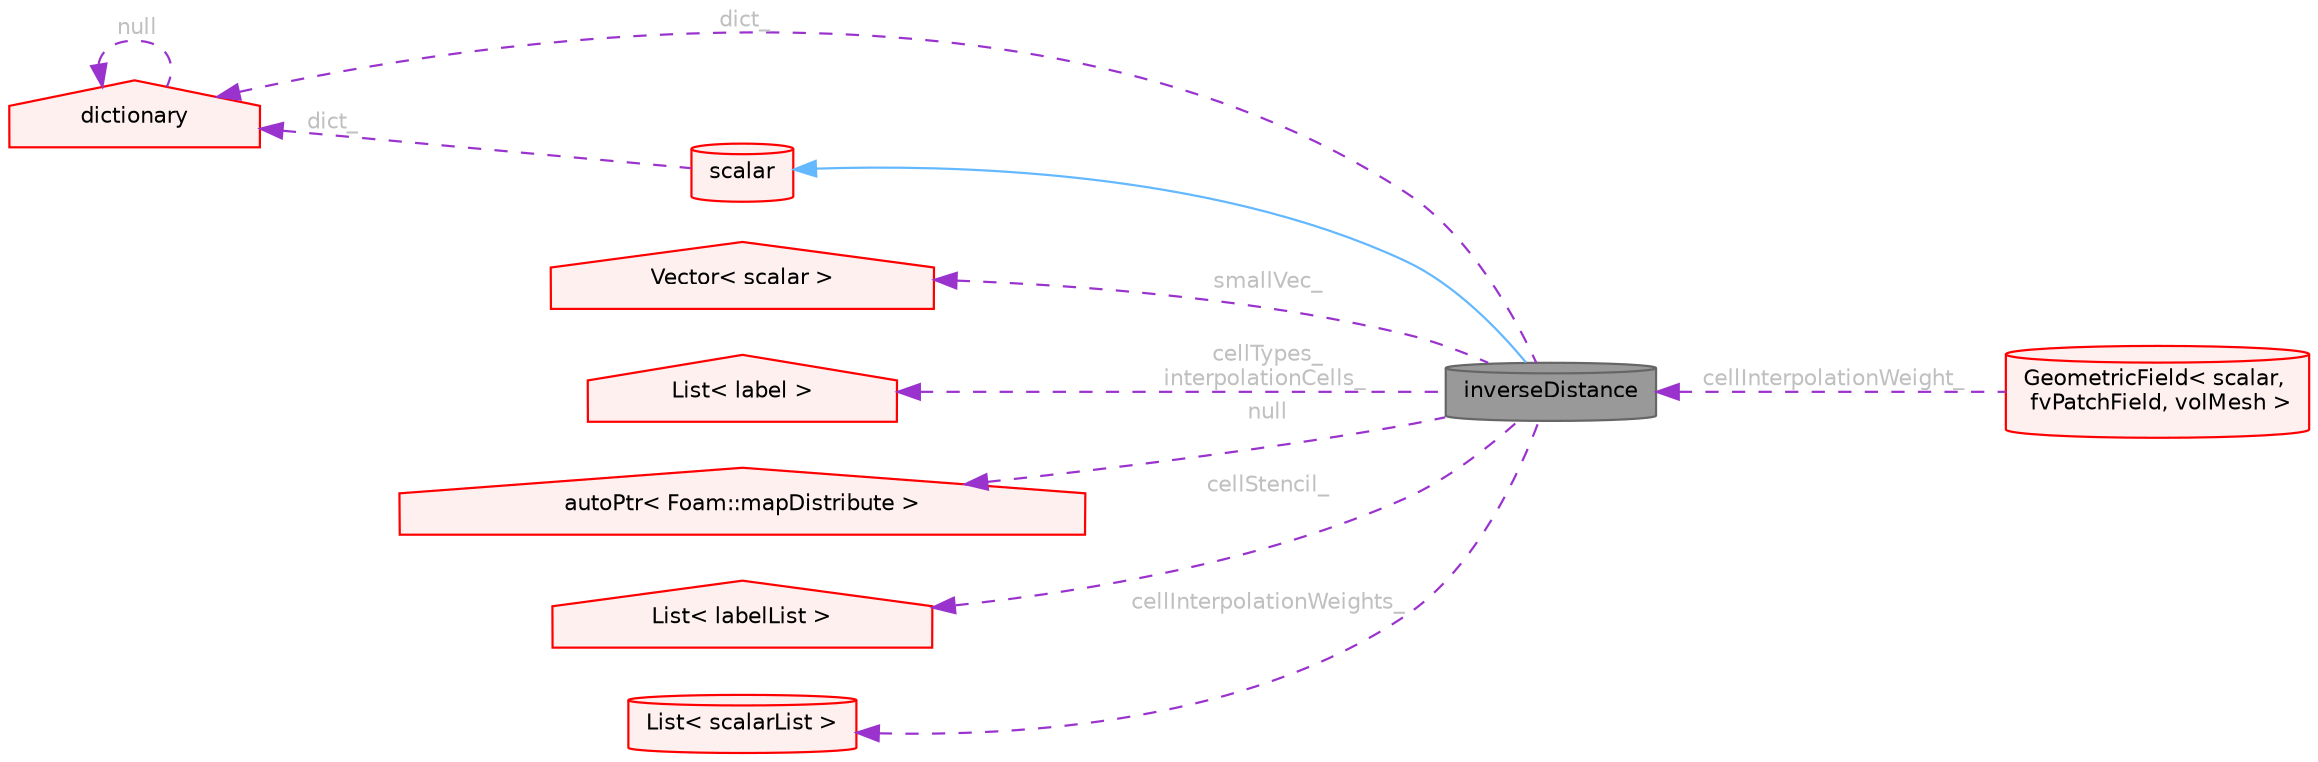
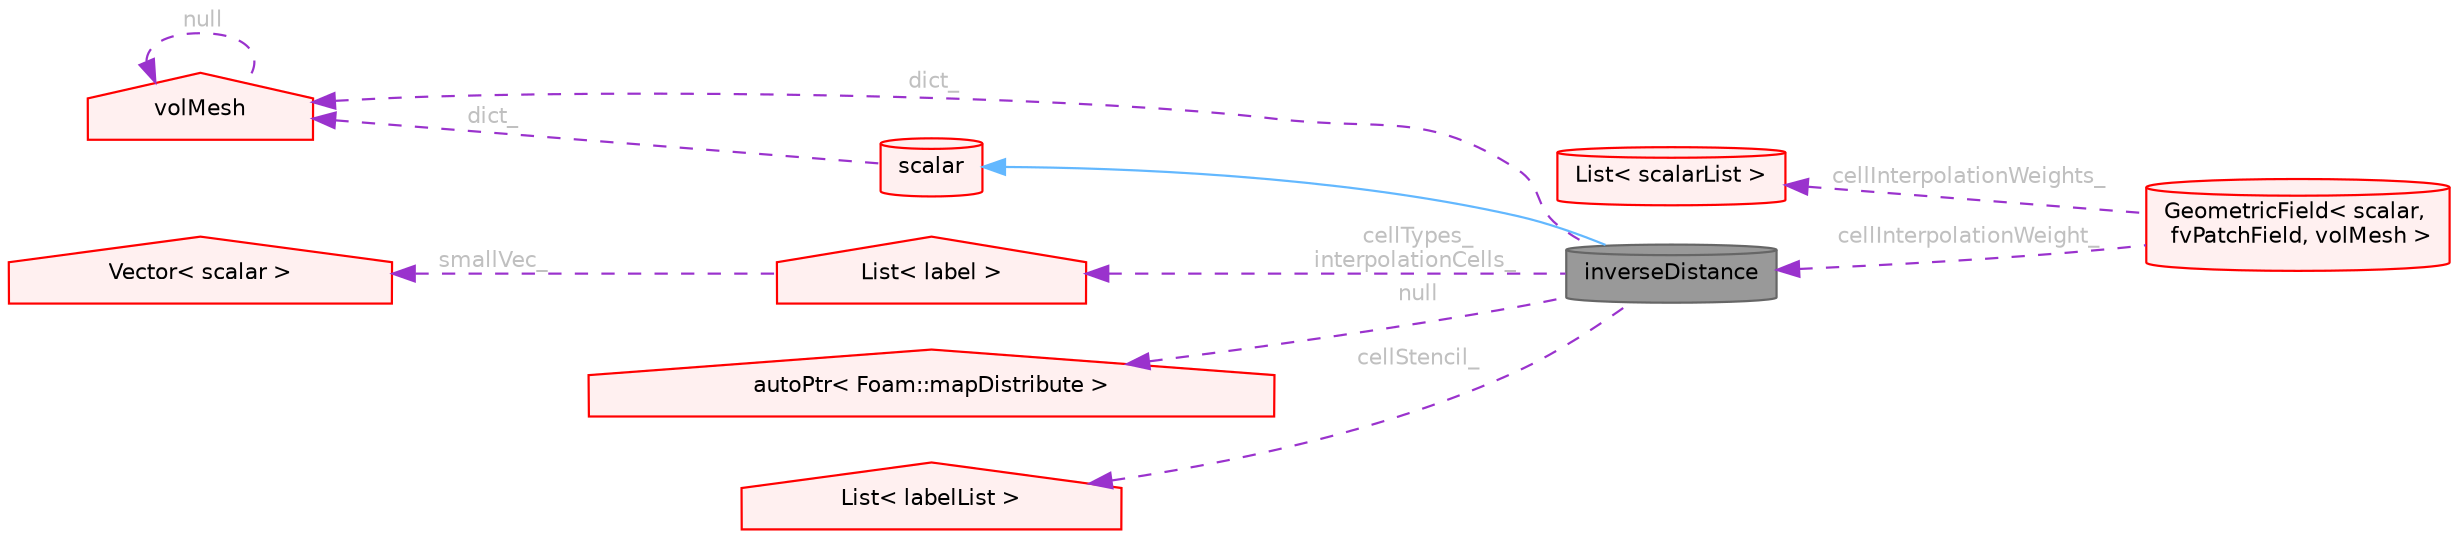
node "dictionary": label "dictionary" -> "volMesh"
edge "inverseDistance" -> "Vector< scalar >": now "List< label >" -> "Vector< scalar >"
edge "inverseDistance" -> "List< scalarList >": now "GeometricField< scalar, fvPatchField, volMesh >" -> "List< scalarList >"
